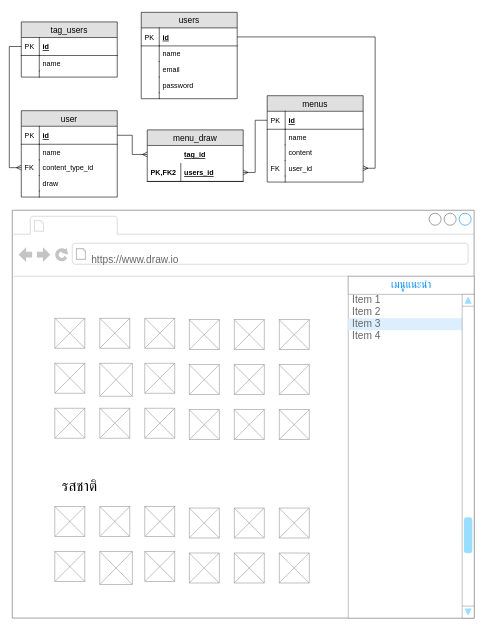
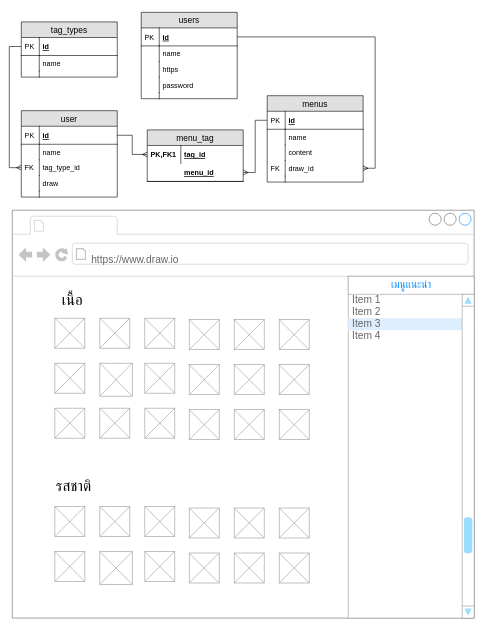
node "tag_users": label "tag_users" -> "tag_types"
node "email": label "email" -> "https"
node "menu_draw": label "menu_draw" -> "menu_tag"
node "PK,FK1": added
node "content_type_id": label "content_type_id" -> "tag_type_id"
node "user_id": label "user_id" -> "draw_id"
node "PK,FK2": removed
node "users_id": label "users_id" -> "menu_id"
node "เนื้อ": added
node "รสชาติ": moved (130, 485) -> (124, 485)
